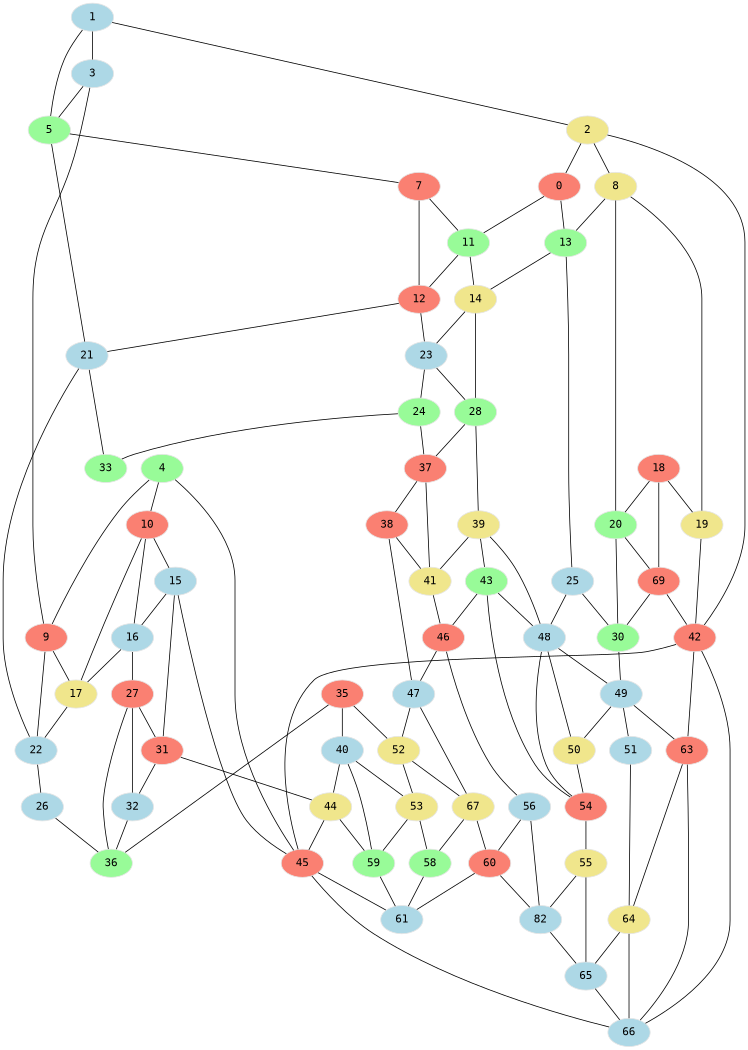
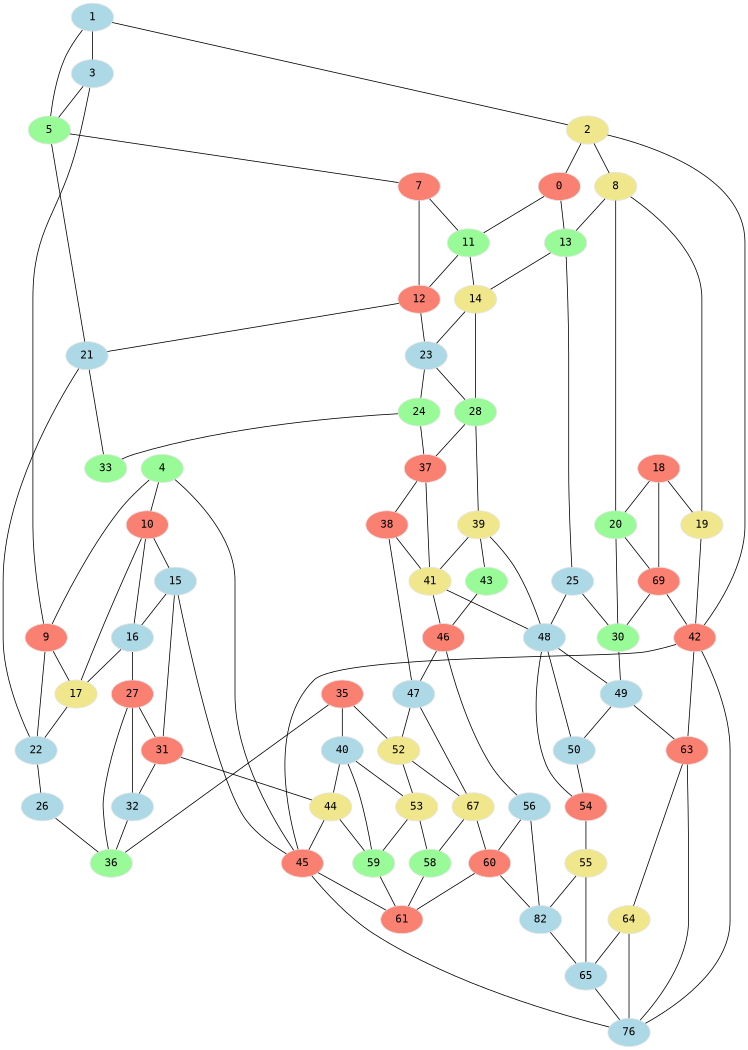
edge "43" -- "48": now "41" -- "48"
edge "43" -- "54": removed
node "50": fillcolor khaki -> lightblue
node "51": removed
node "61": fillcolor lightblue -> salmon
node "66": label "66" -> "76"
